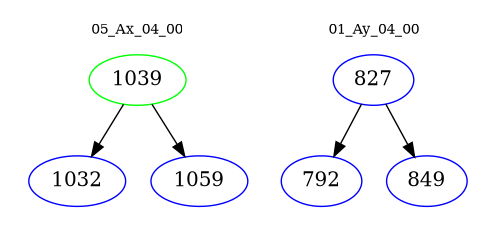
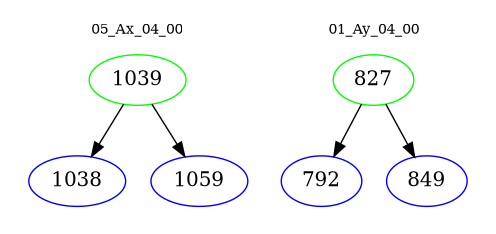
node "827": color blue -> green
node "1032": label "1032" -> "1038"
